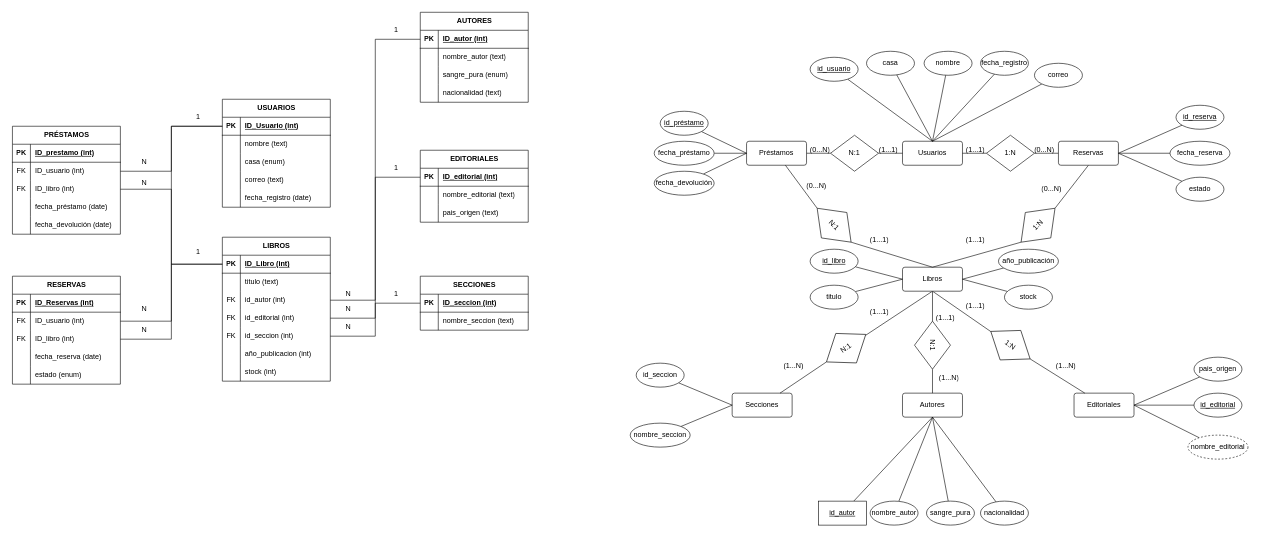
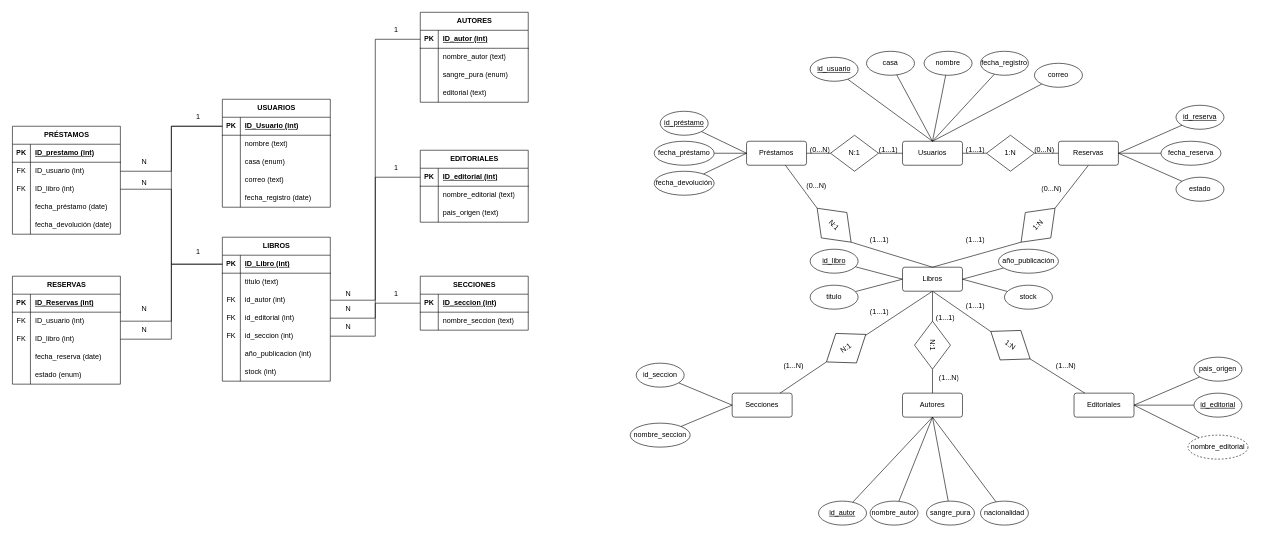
node "nacionalidad (text)": label "nacionalidad (text)" -> "editorial (text)"
node "fecha_reserva": moved (1200, 153) -> (1191, 153)
node "id_autor": shape rectangle -> ellipse
